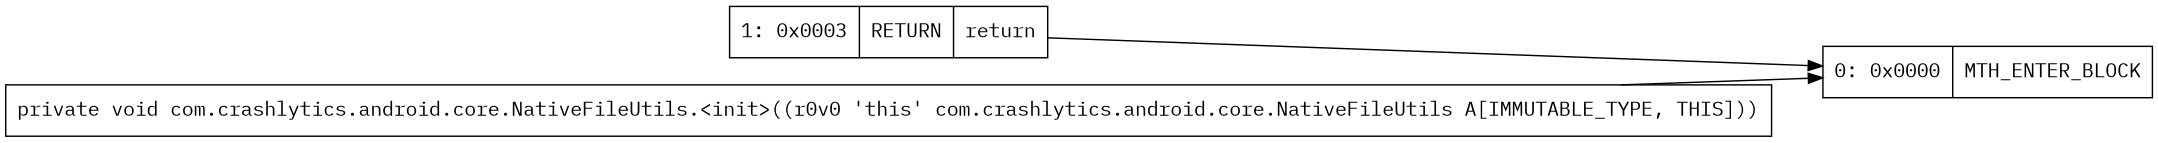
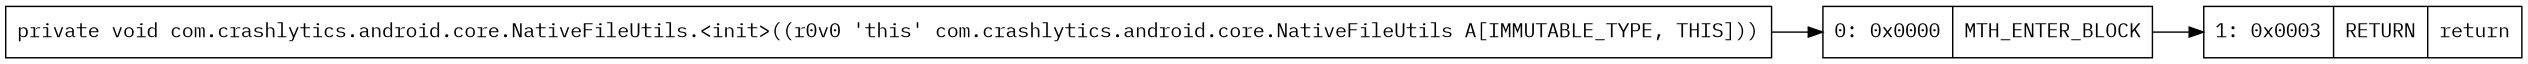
edge "1: 0x0003" -> "0: 0x0000": reversed
